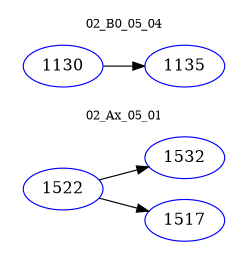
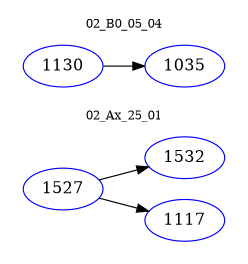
node "1135": label "1135" -> "1035"
cluster "02_Ax_05_01": label "02_Ax_05_01" -> "02_Ax_25_01"
node "1522": label "1522" -> "1527"
node "1517": label "1517" -> "1117"
